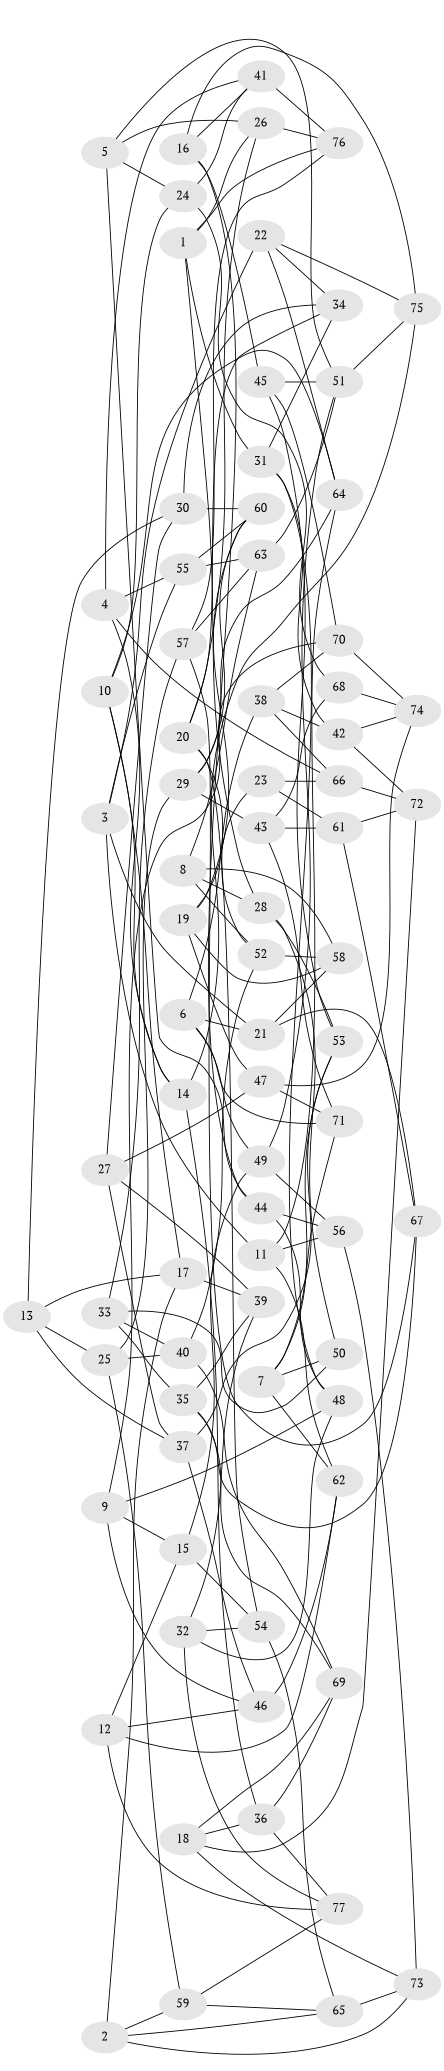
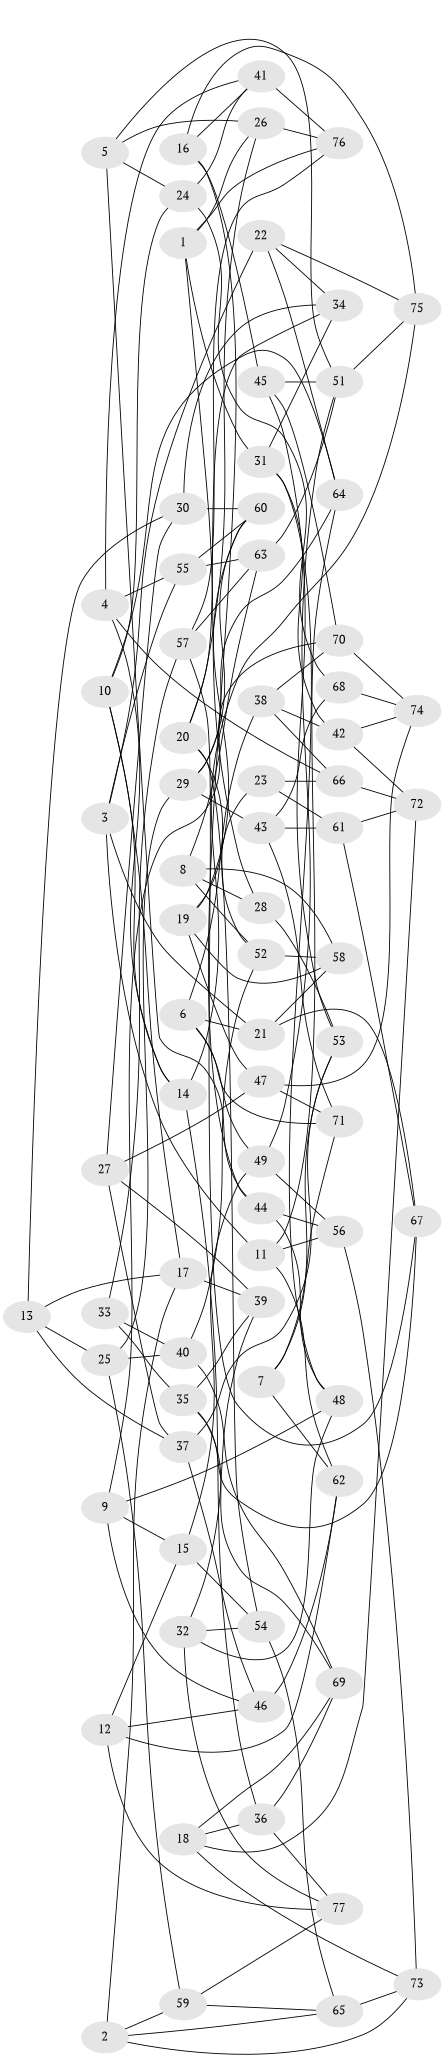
node "50": removed
